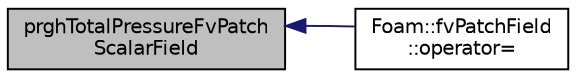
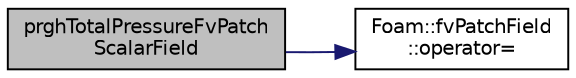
edge "Foam::fvPatchField ::operator=" -> "prghTotalPressureFvPatch ScalarField": reversed
